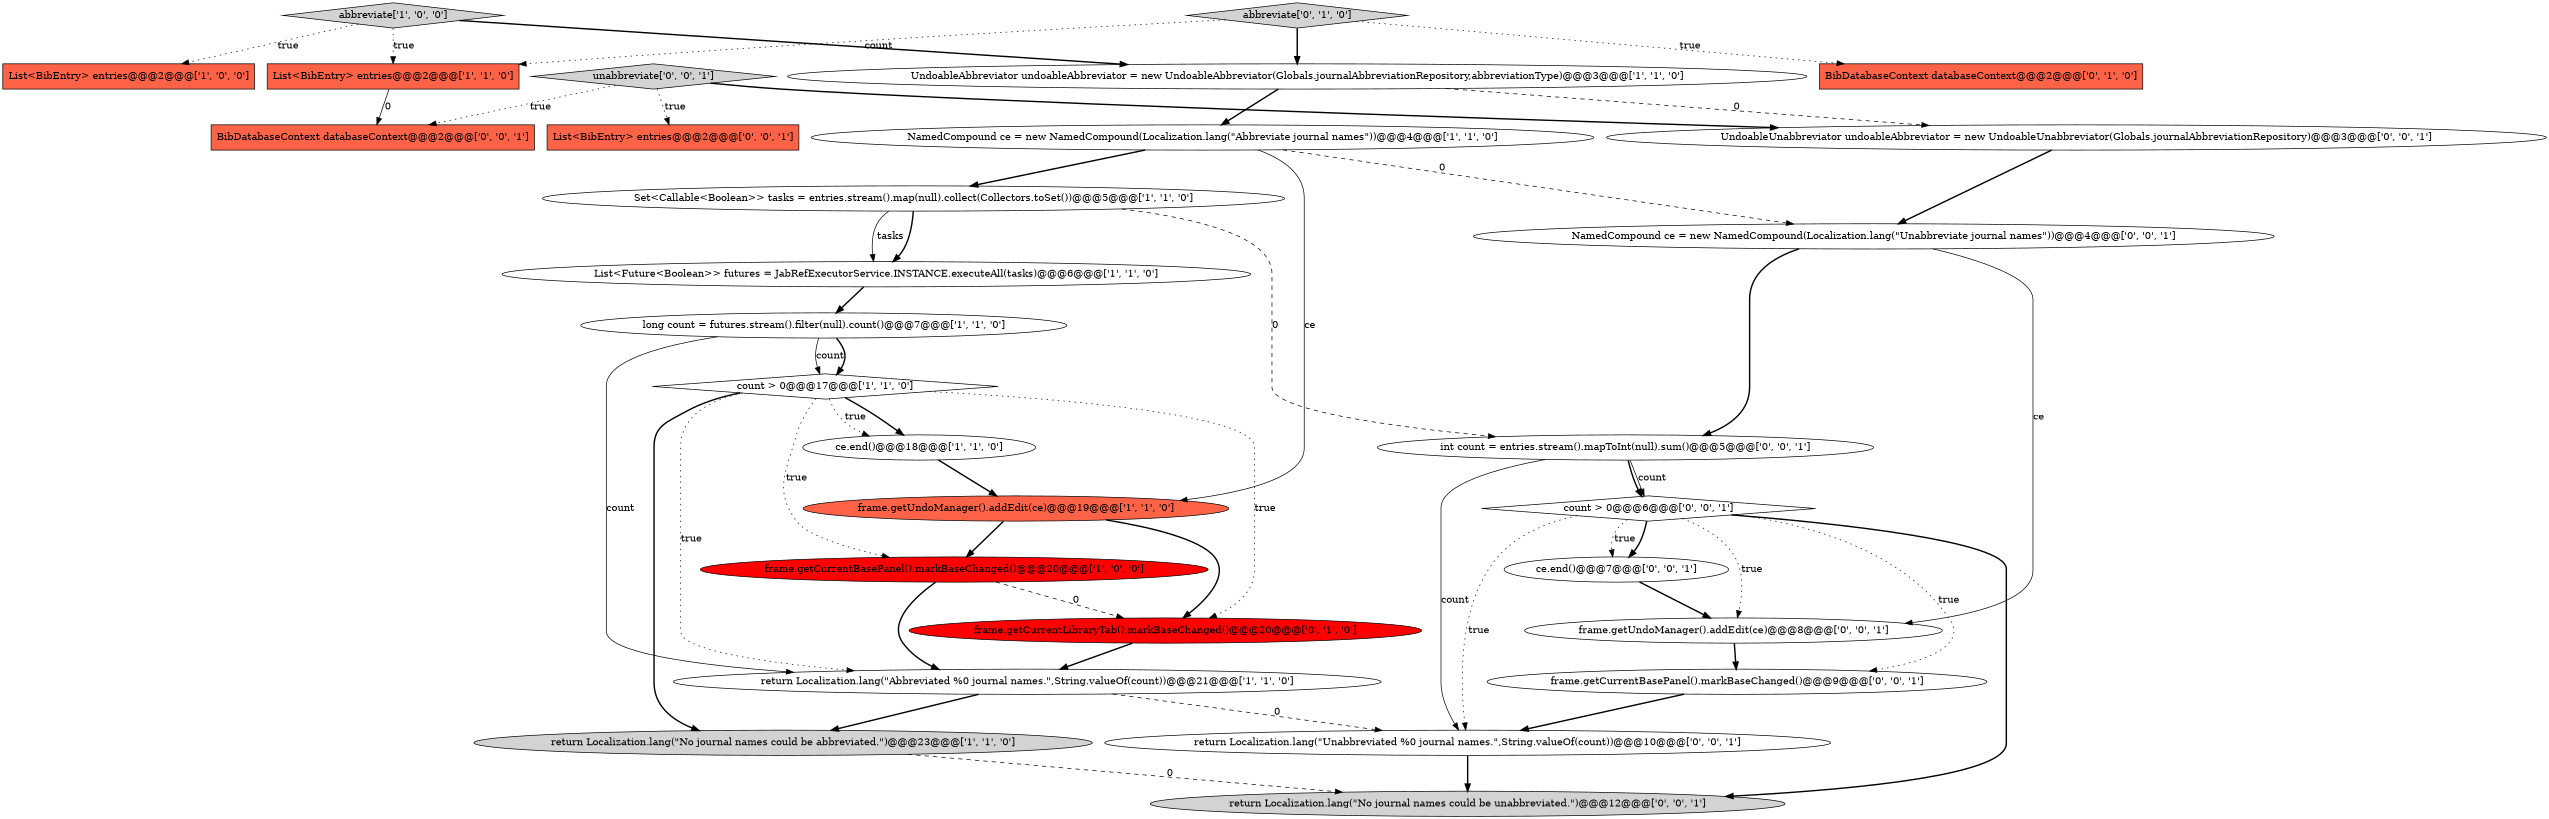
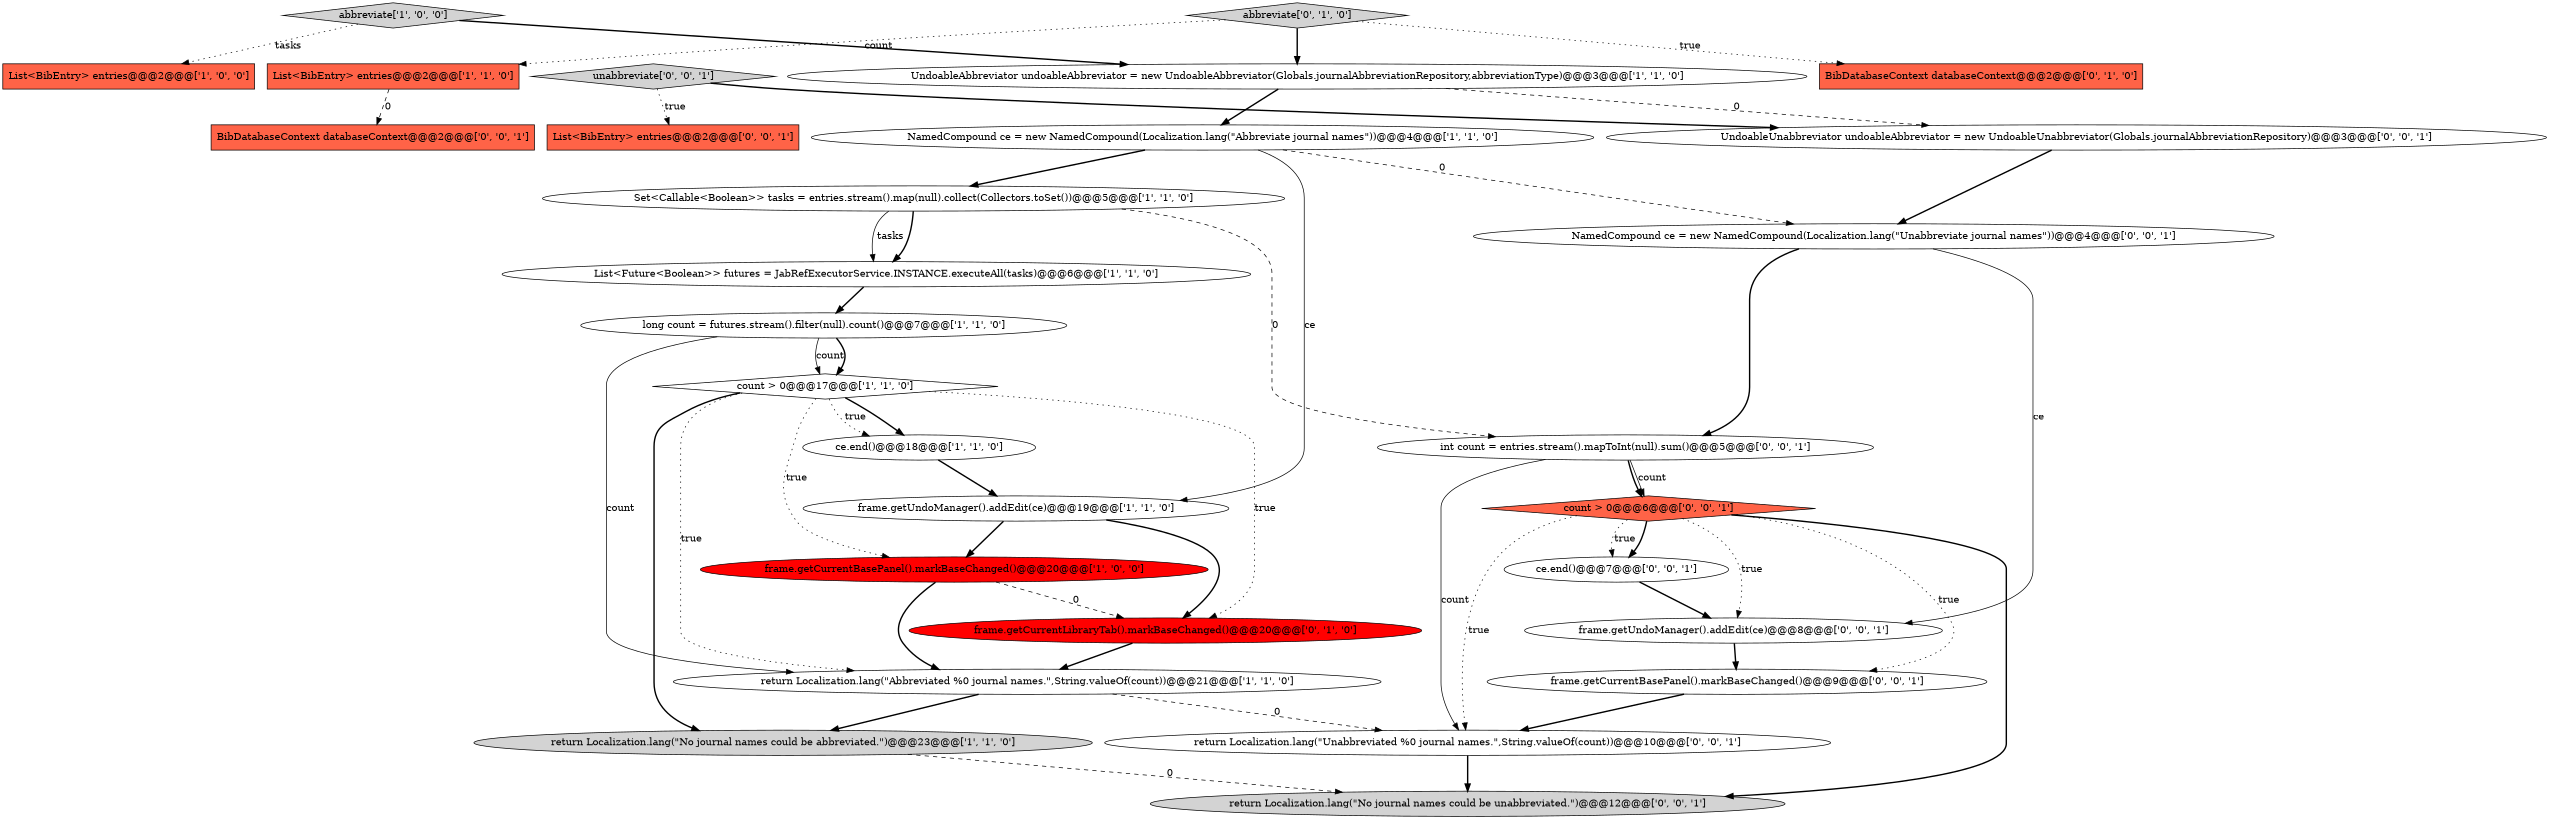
edge "abbreviate['1', '0', '0']" -> "List<BibEntry> entries@@@2@@@['1', '1', '0']": removed, label "true"
edge "abbreviate['1', '0', '0']" -> "List<BibEntry> entries@@@2@@@['1', '0', '0']": label "true" -> "tasks"
edge "List<BibEntry> entries@@@2@@@['1', '1', '0']" -> "BibDatabaseContext databaseContext@@@2@@@['0', '0', '1']": style solid -> dashed
edge "unabbreviate['0', '0', '1']" -> "BibDatabaseContext databaseContext@@@2@@@['0', '0', '1']": removed, label "true"
node "frame.getUndoManager().addEdit(ce)@@@19@@@['1', '1', '0']": fillcolor tomato -> white
node "count > 0@@@6@@@['0', '0', '1']": fillcolor white -> tomato
